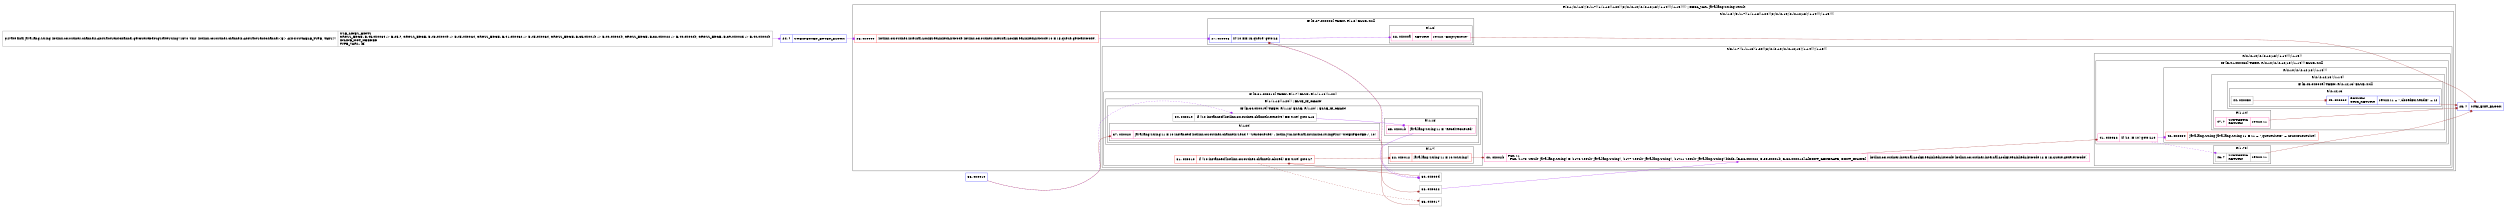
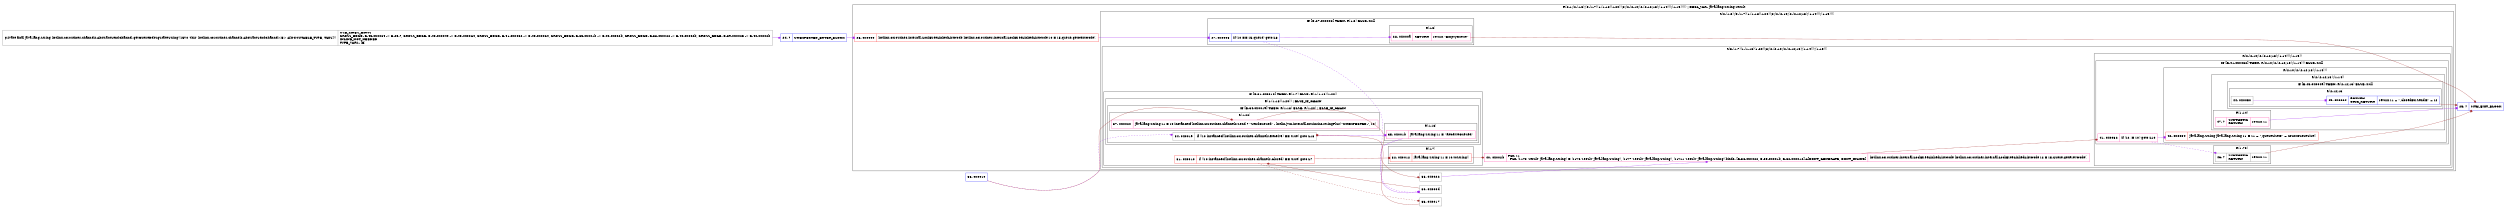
edge "44: 0x0050" -> "45: 0x0064": color brown -> purple
edge "33: 0x0017" -> "27: 0x0008": now "33: 0x0017" -> "34: 0x0019"
edge "47: ?" -> "25: ?": color brown -> purple
